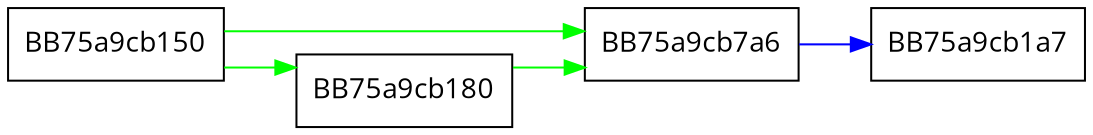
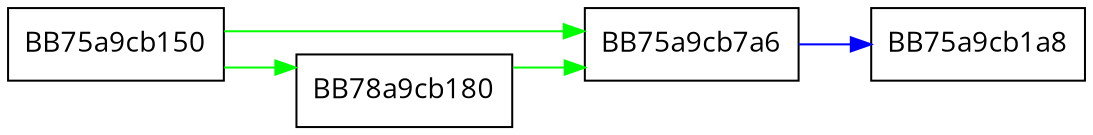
node "BB75a9cb1a7": label "BB75a9cb1a7" -> "BB75a9cb1a8"
node "BB75a9cb180": label "BB75a9cb180" -> "BB78a9cb180"
